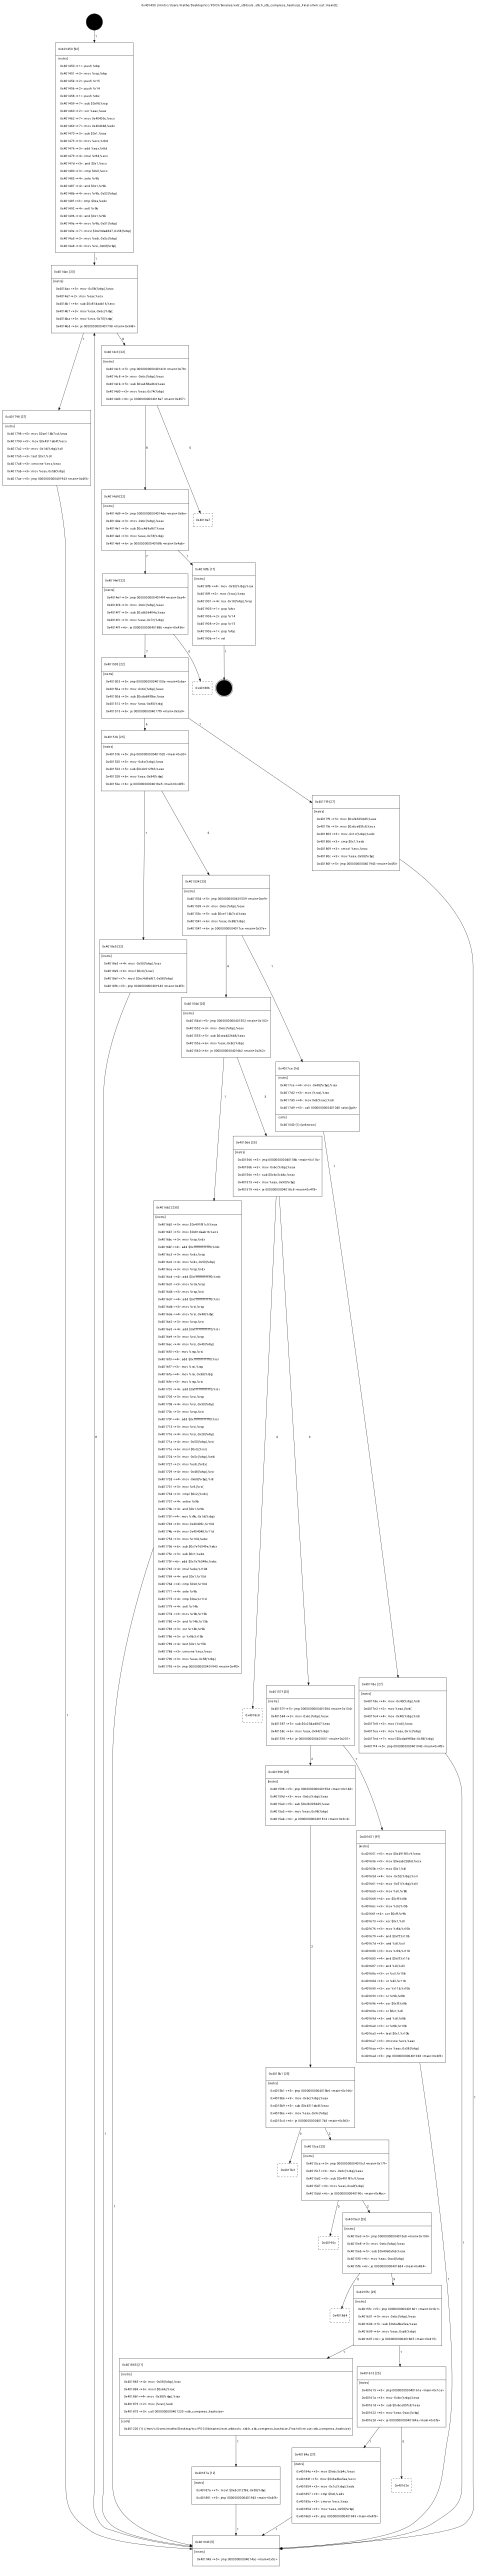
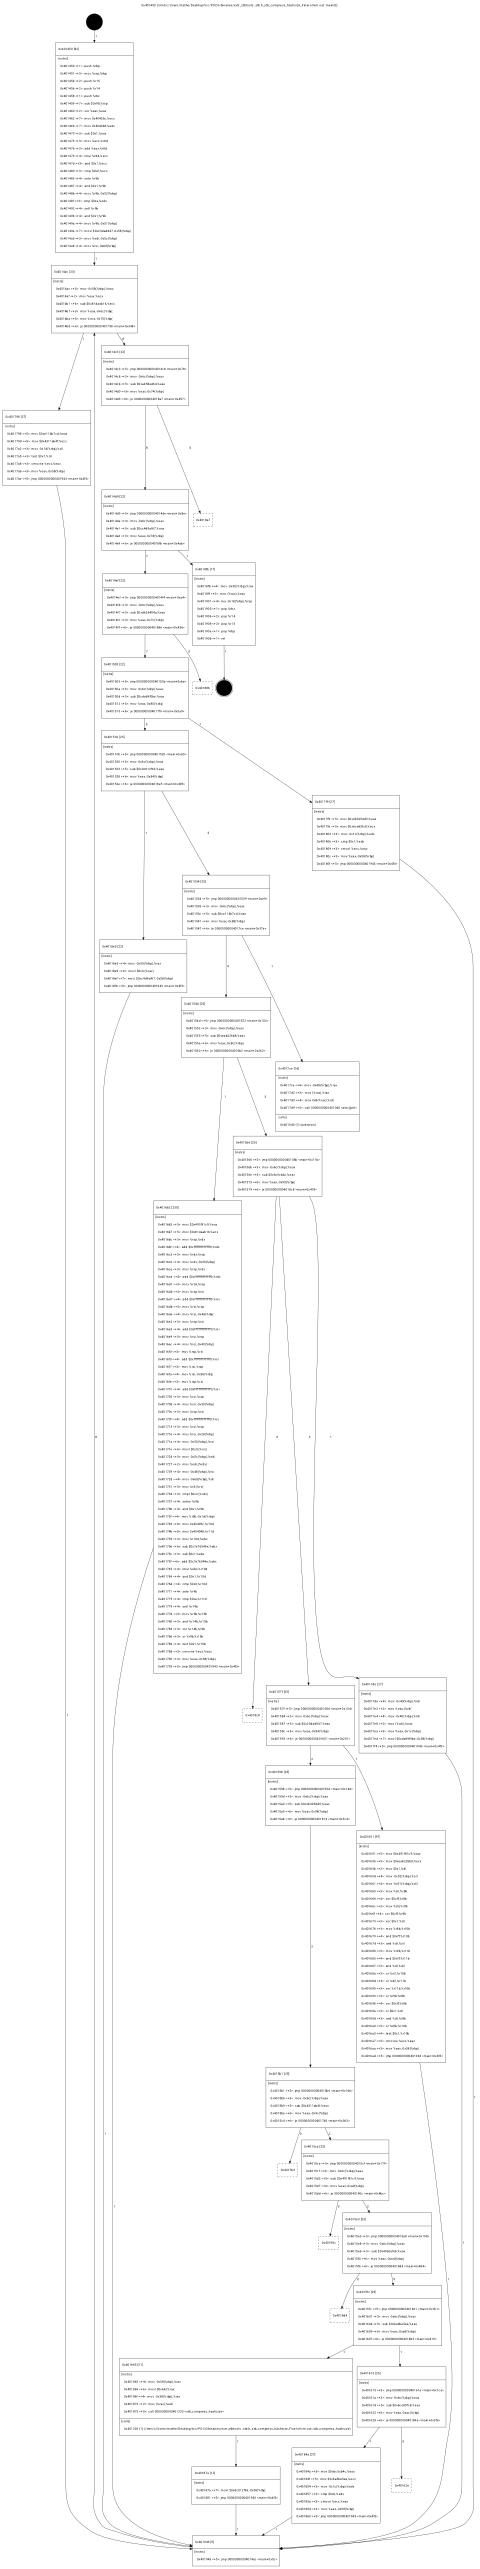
edge "0x4017ce [16]" -> "0x4017de [27]": now "0x401566 [25]" -> "0x4017de [27]"
